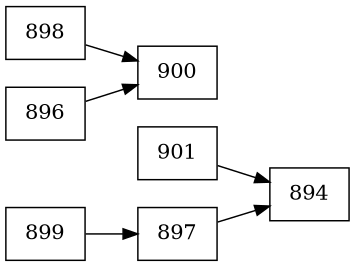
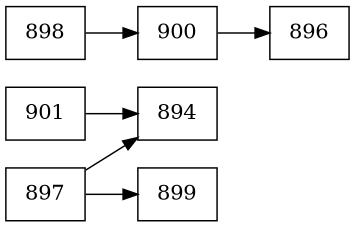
edge "896" -> "900": reversed
edge "899" -> "897": reversed
